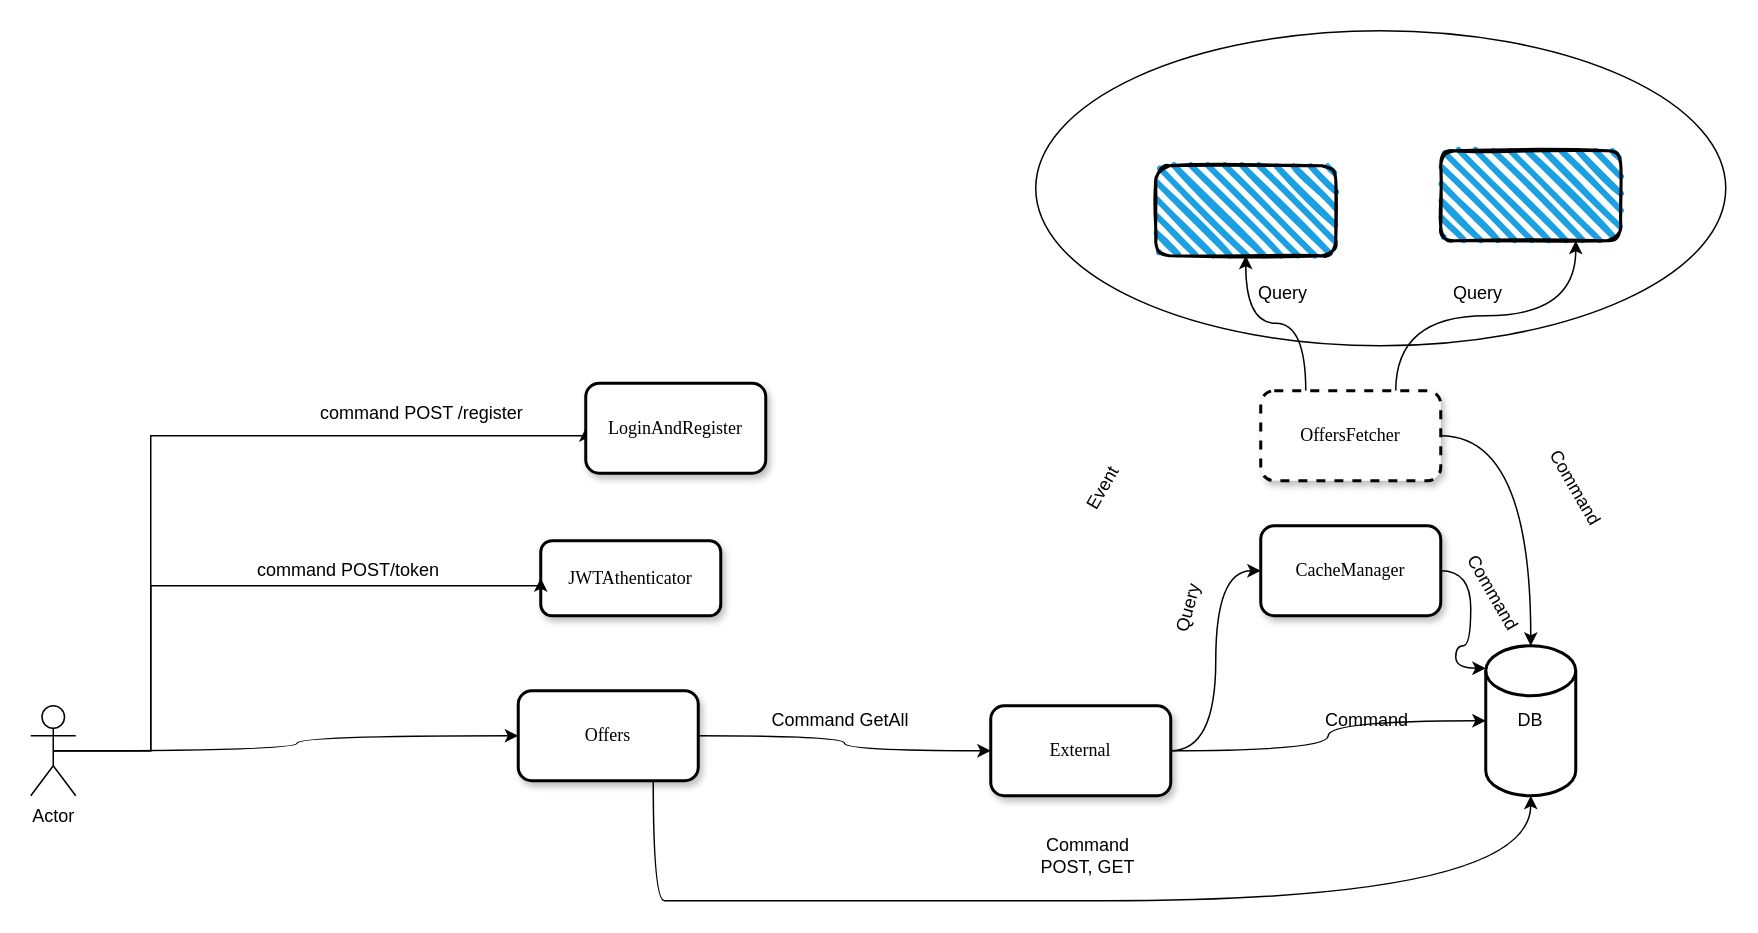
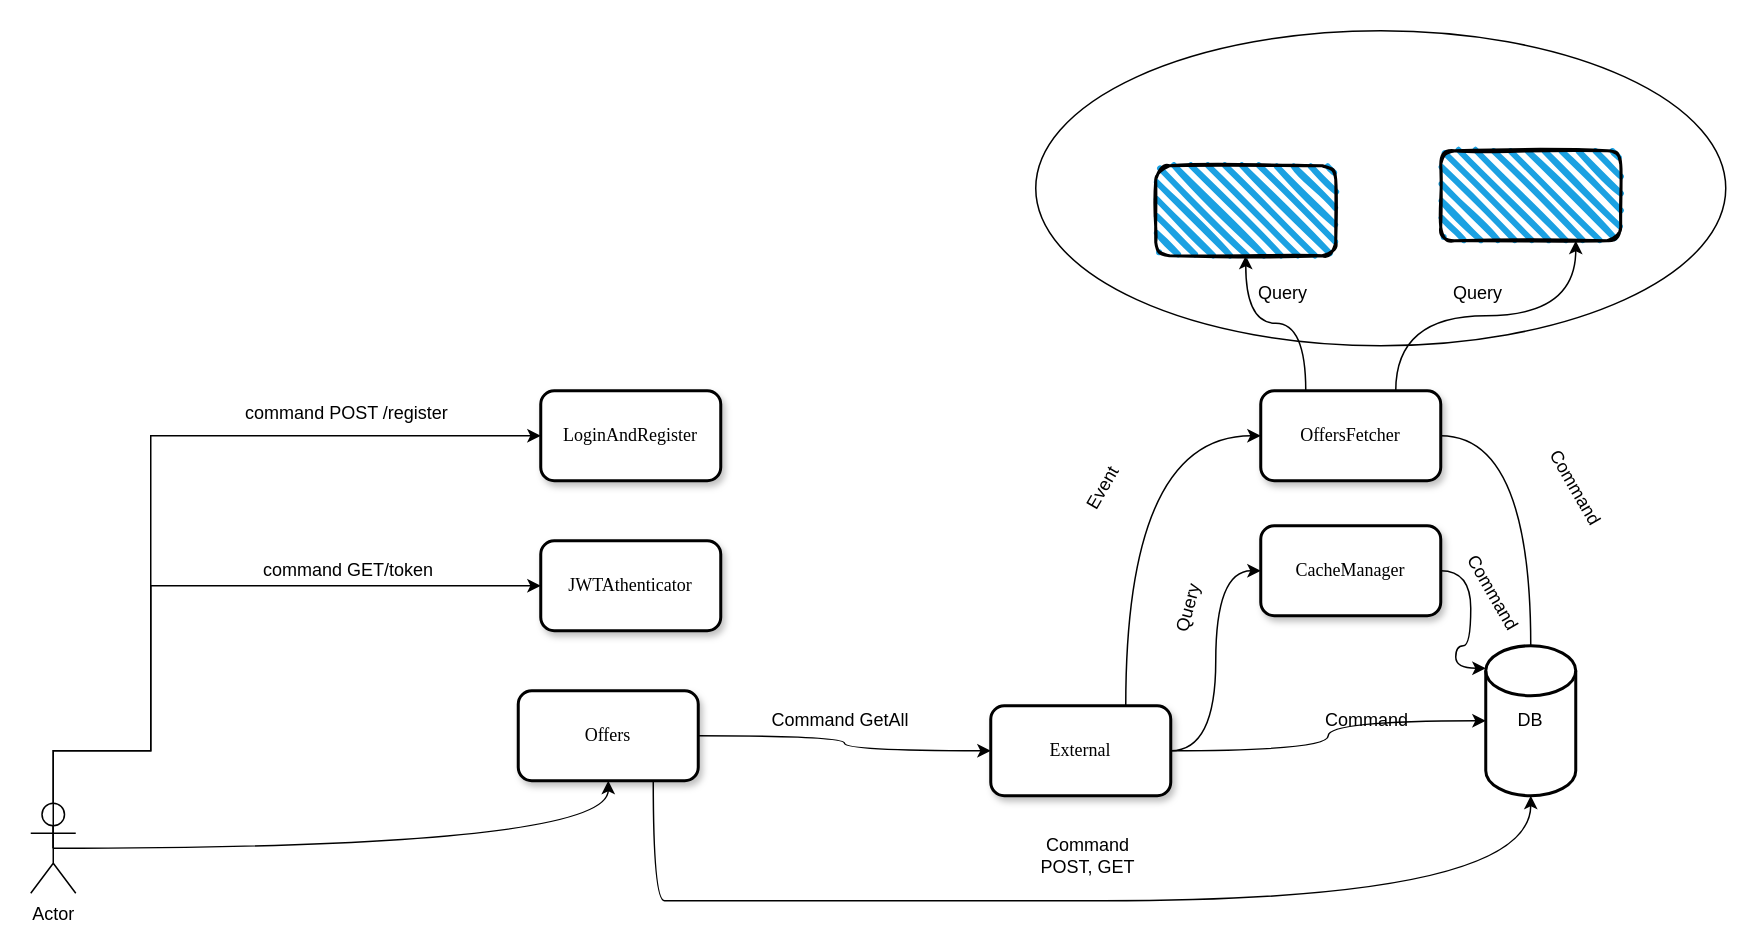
node "command POST /register": moved (422, 413) -> (347, 413)
node "LoginAndRegister": moved (676, 428) -> (631, 436)
node "OffersFetcher": style dashed -> solid
edge "External" -> "OffersFetcher": added
node "command POST/token": label "command POST/token" -> "command GET/token"
node "JWTAthenticator": size 180x75 -> 180x90
edge "OffersFetcher" -> "DB": arrowhead classic -> none
node "Actor": moved (53, 751) -> (53, 848)
